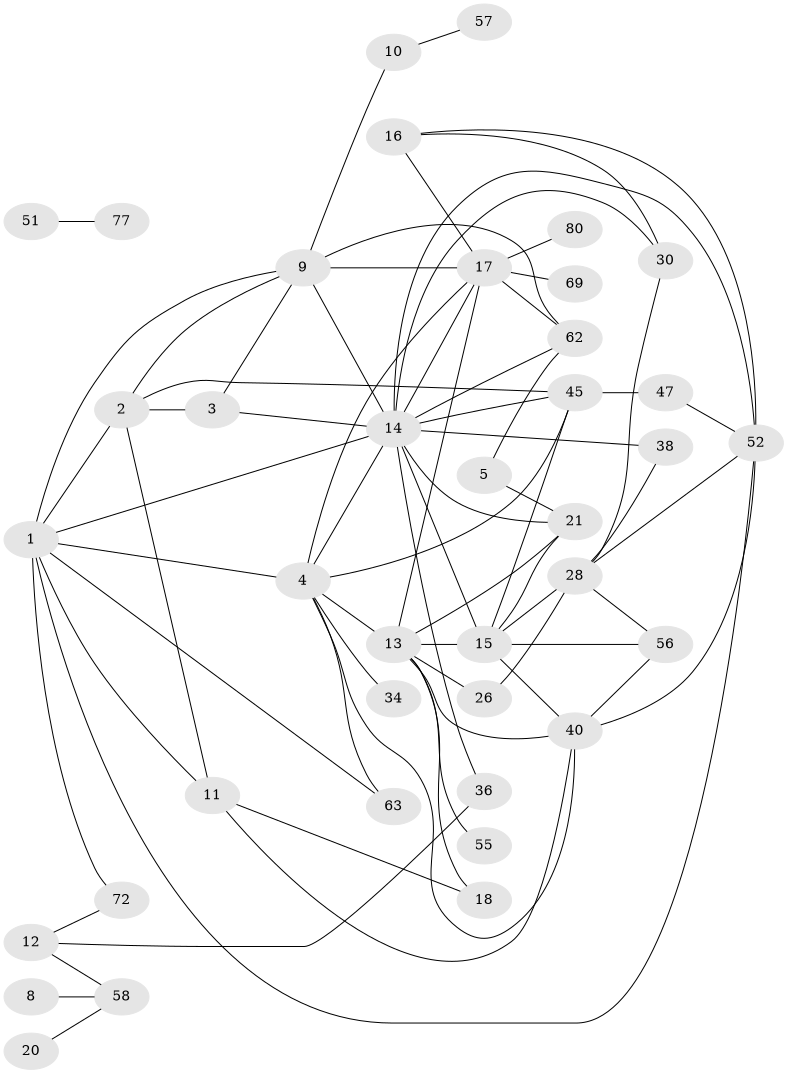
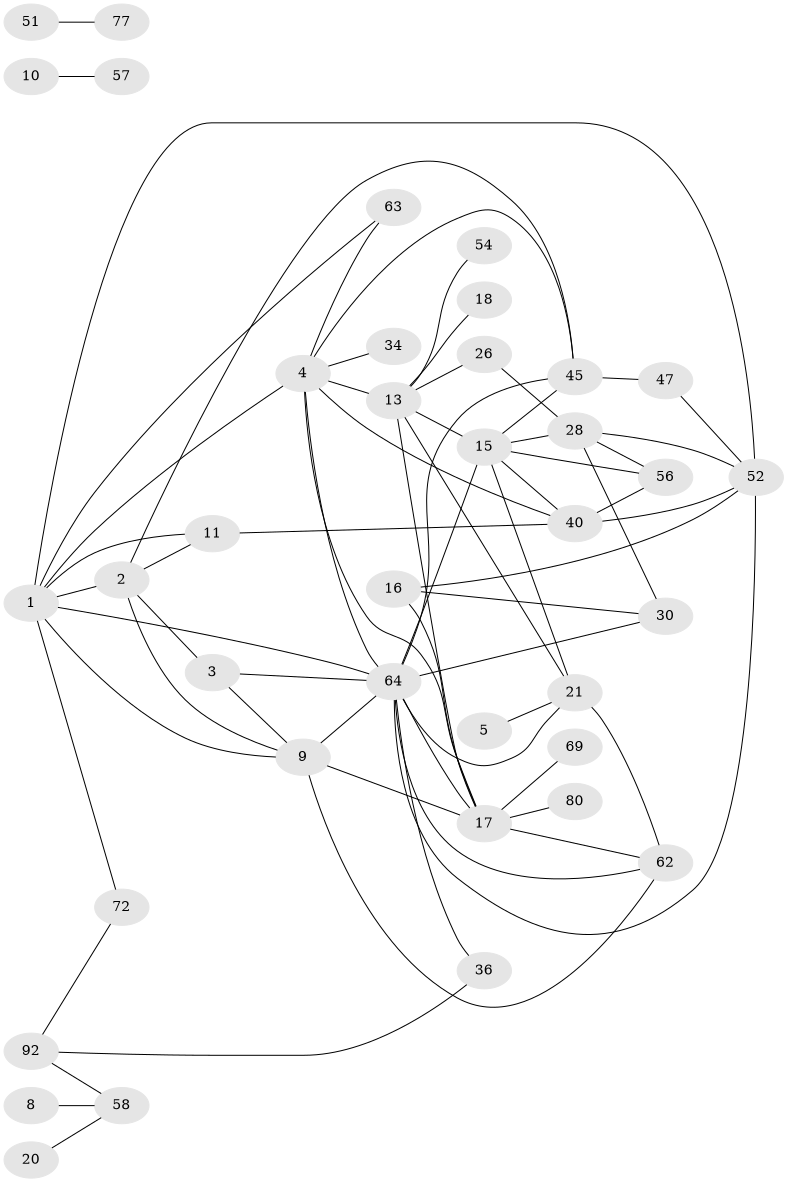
edge "10" -- "9": removed
edge "62" -- "5": now "62" -- "21"
node "14": label "14" -> "64"
node "38": removed
edge "13" -- "40": removed
node "55": label "55" -> "54"
edge "11" -- "18": removed
node "12": label "12" -> "92"
